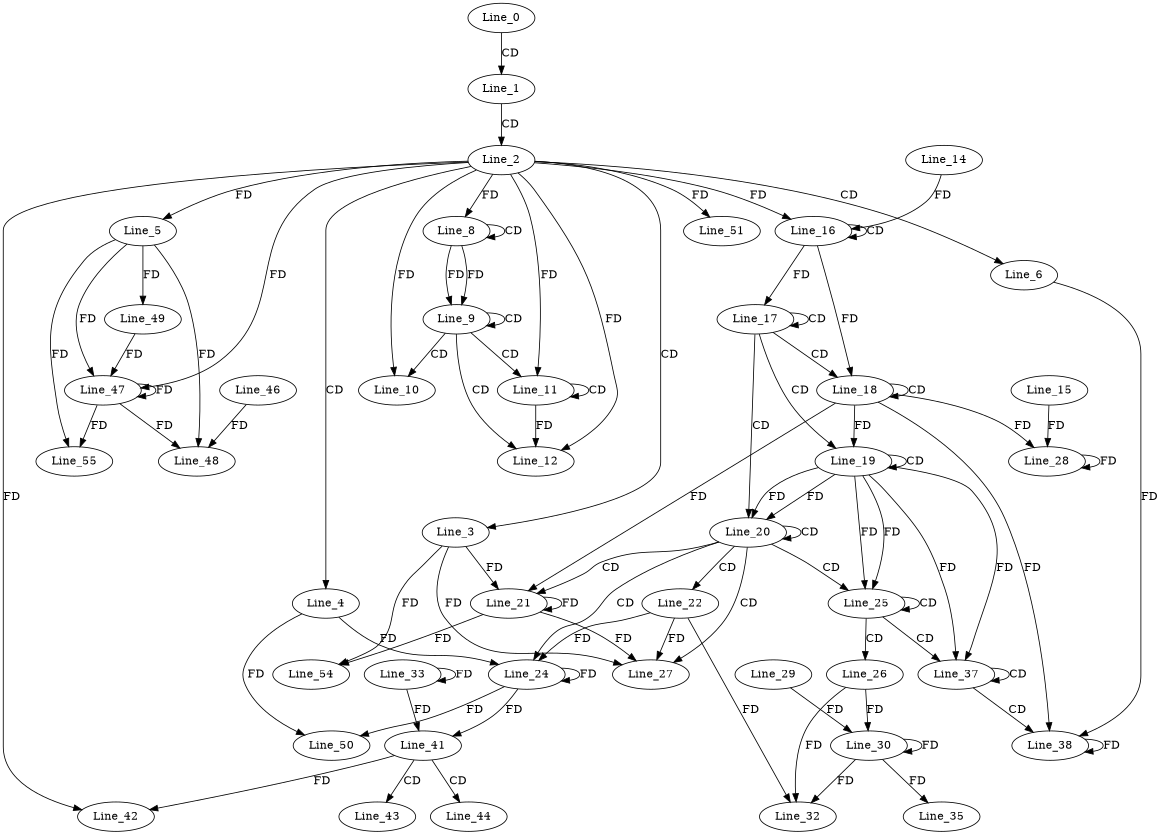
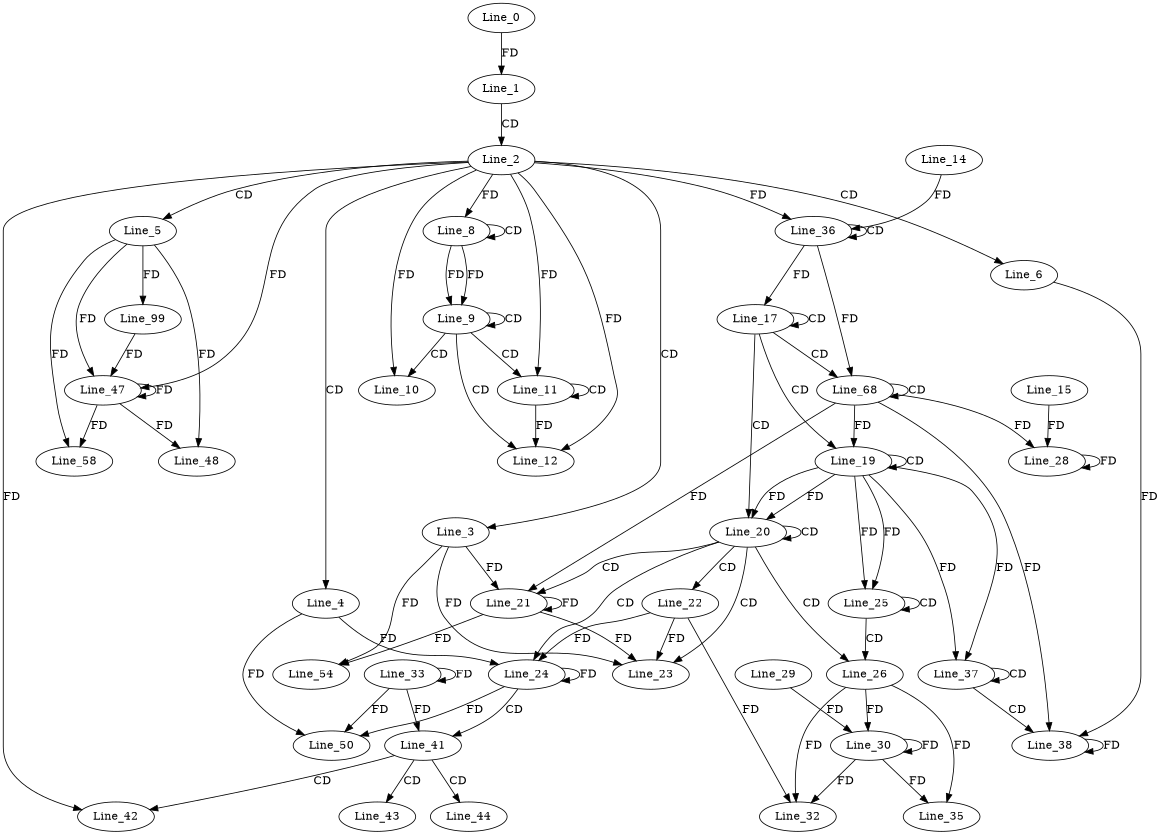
edge "Line_0" -> "Line_1": label "CD" -> "FD"
edge "Line_2" -> "Line_5": label "FD" -> "CD"
node "Line_51": removed
node "Line_16": label "Line_16" -> "Line_36"
node "Line_49": label "Line_49" -> "Line_99"
node "Line_46": removed
node "Line_18": label "Line_18" -> "Line_68"
node "Line_55": label "Line_55" -> "Line_58"
edge "Line_20" -> "Line_25": now "Line_20" -> "Line_26"
edge "Line_25" -> "Line_37": removed, label "CD"
node "Line_27": label "Line_27" -> "Line_23"
edge "Line_33" -> "Line_50": added, label "FD"
edge "Line_24" -> "Line_41": label "FD" -> "CD"
edge "Line_26" -> "Line_35": added, label "FD"
edge "Line_41" -> "Line_42": label "FD" -> "CD"
